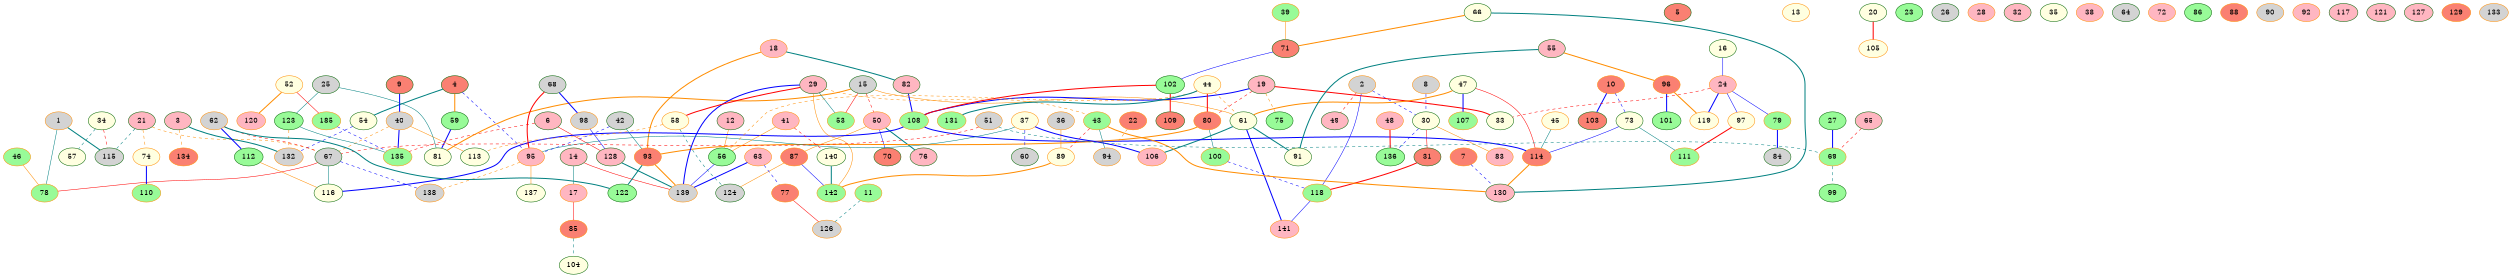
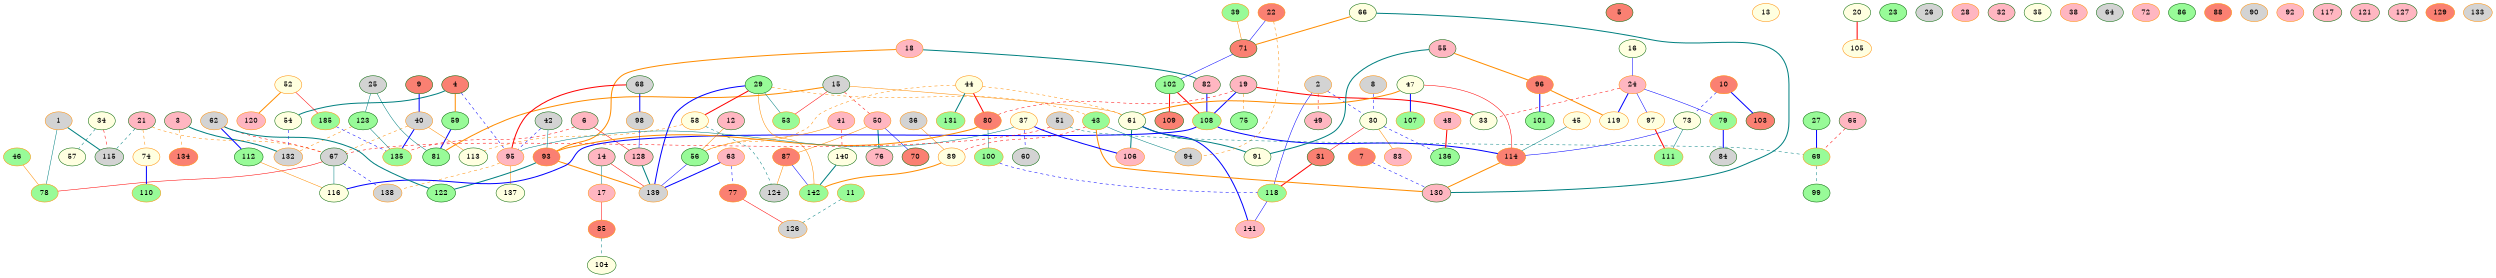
edge "22" -- "71": added
node "29": fillcolor lightpink -> palegreen
node "81": fillcolor lightyellow -> palegreen
